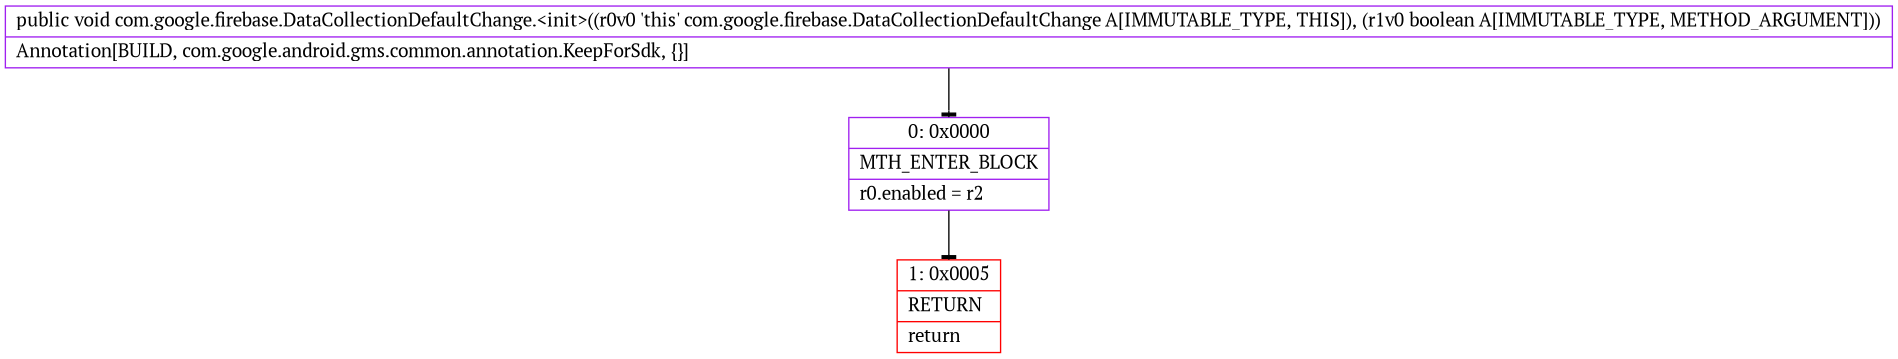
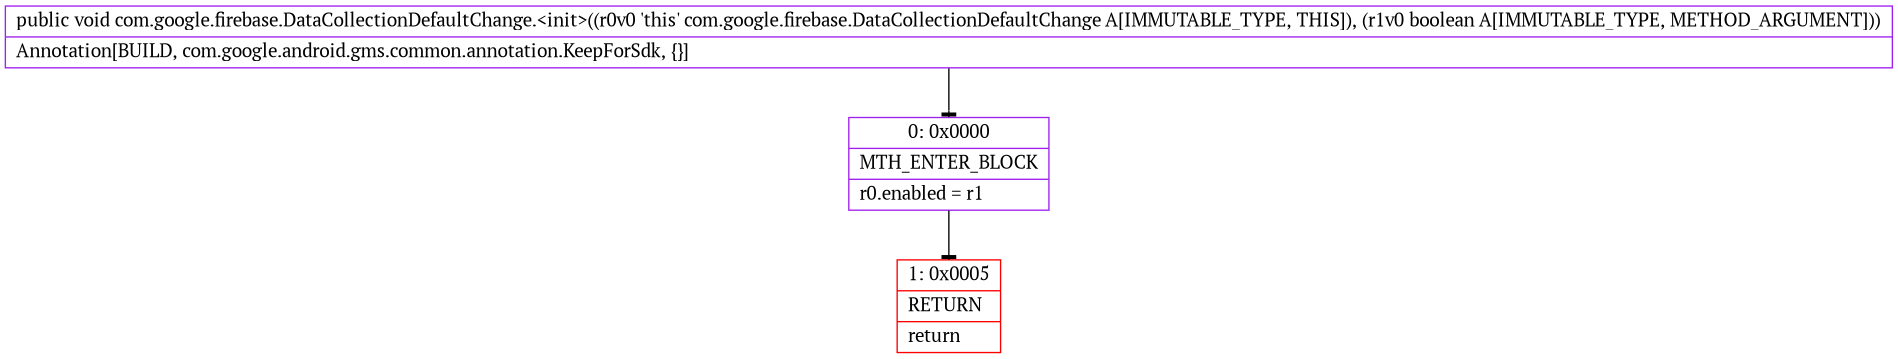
node "0: 0x0000": text "r0.enabled = r2" -> "r0.enabled = r1"
